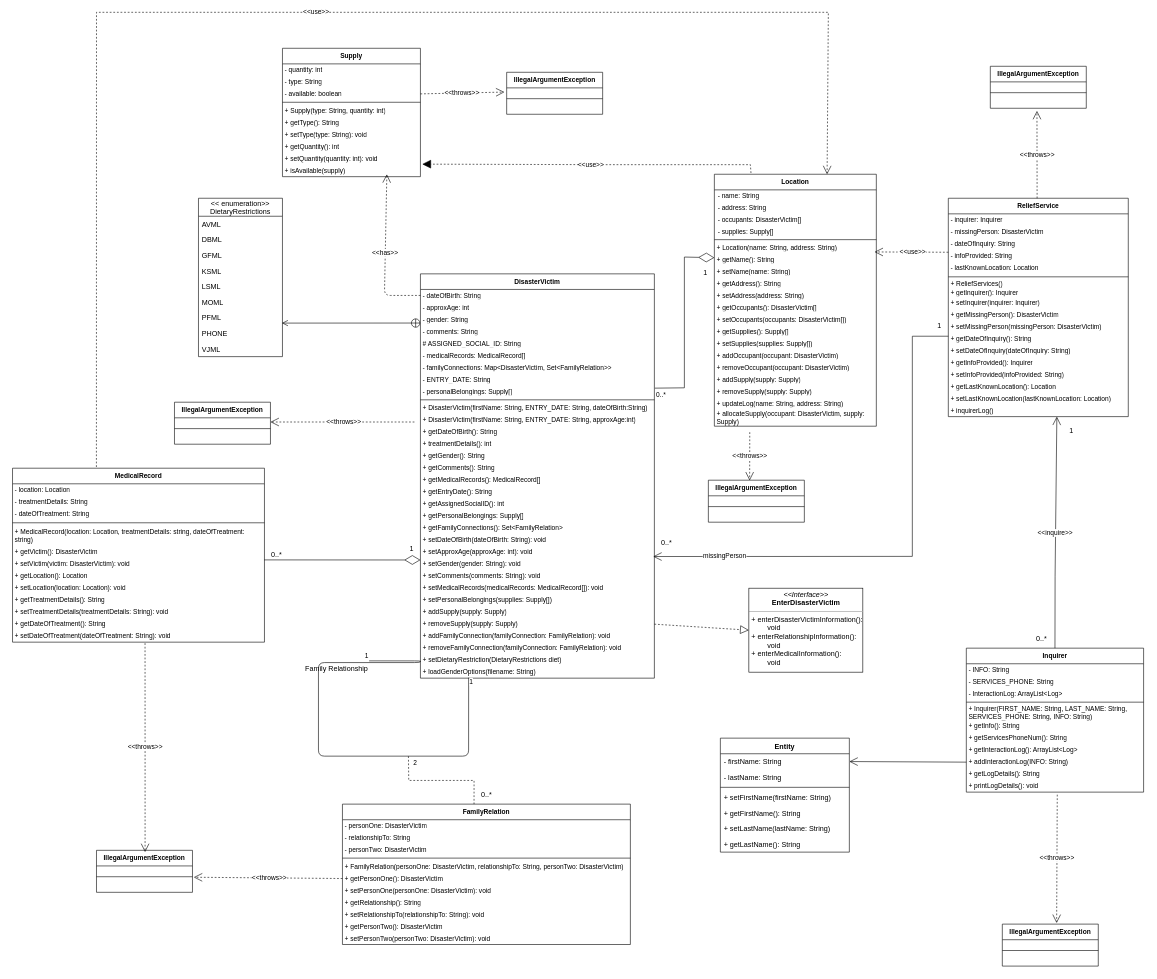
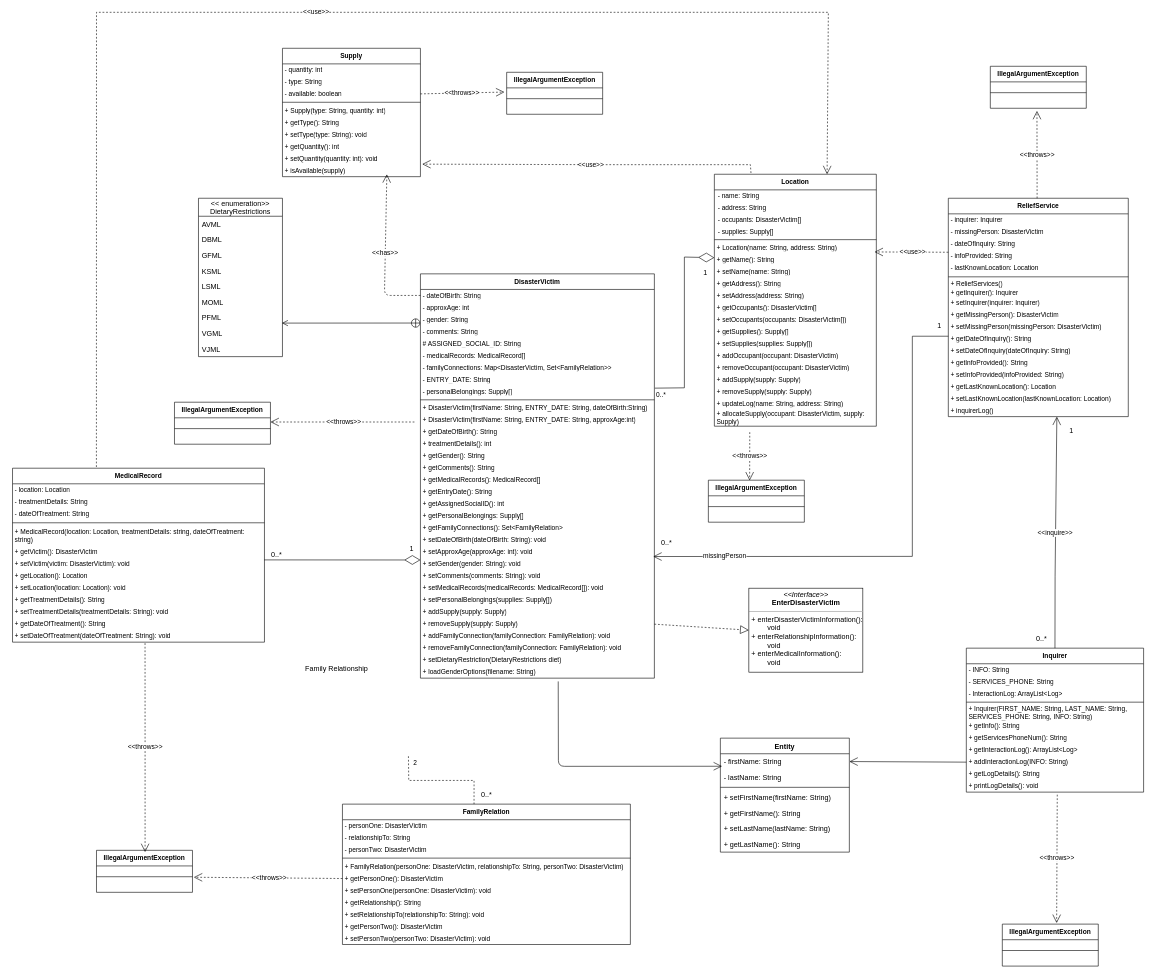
edge "Location" -> "+ isAvailable(supply)": arrowhead block -> open
node "PHONE": label "PHONE" -> "VGML"
node "+ getInfoProvided(): Inquirer": label "+ getInfoProvided(): Inquirer" -> "+ getInfoProvided(): String"
edge "Family Relationship" -- "+ loadGenderOptions(filename: String)": removed, labels "1", "1"
edge "+ loadGenderOptions(filename: String)" -> "- lastName: String": added
